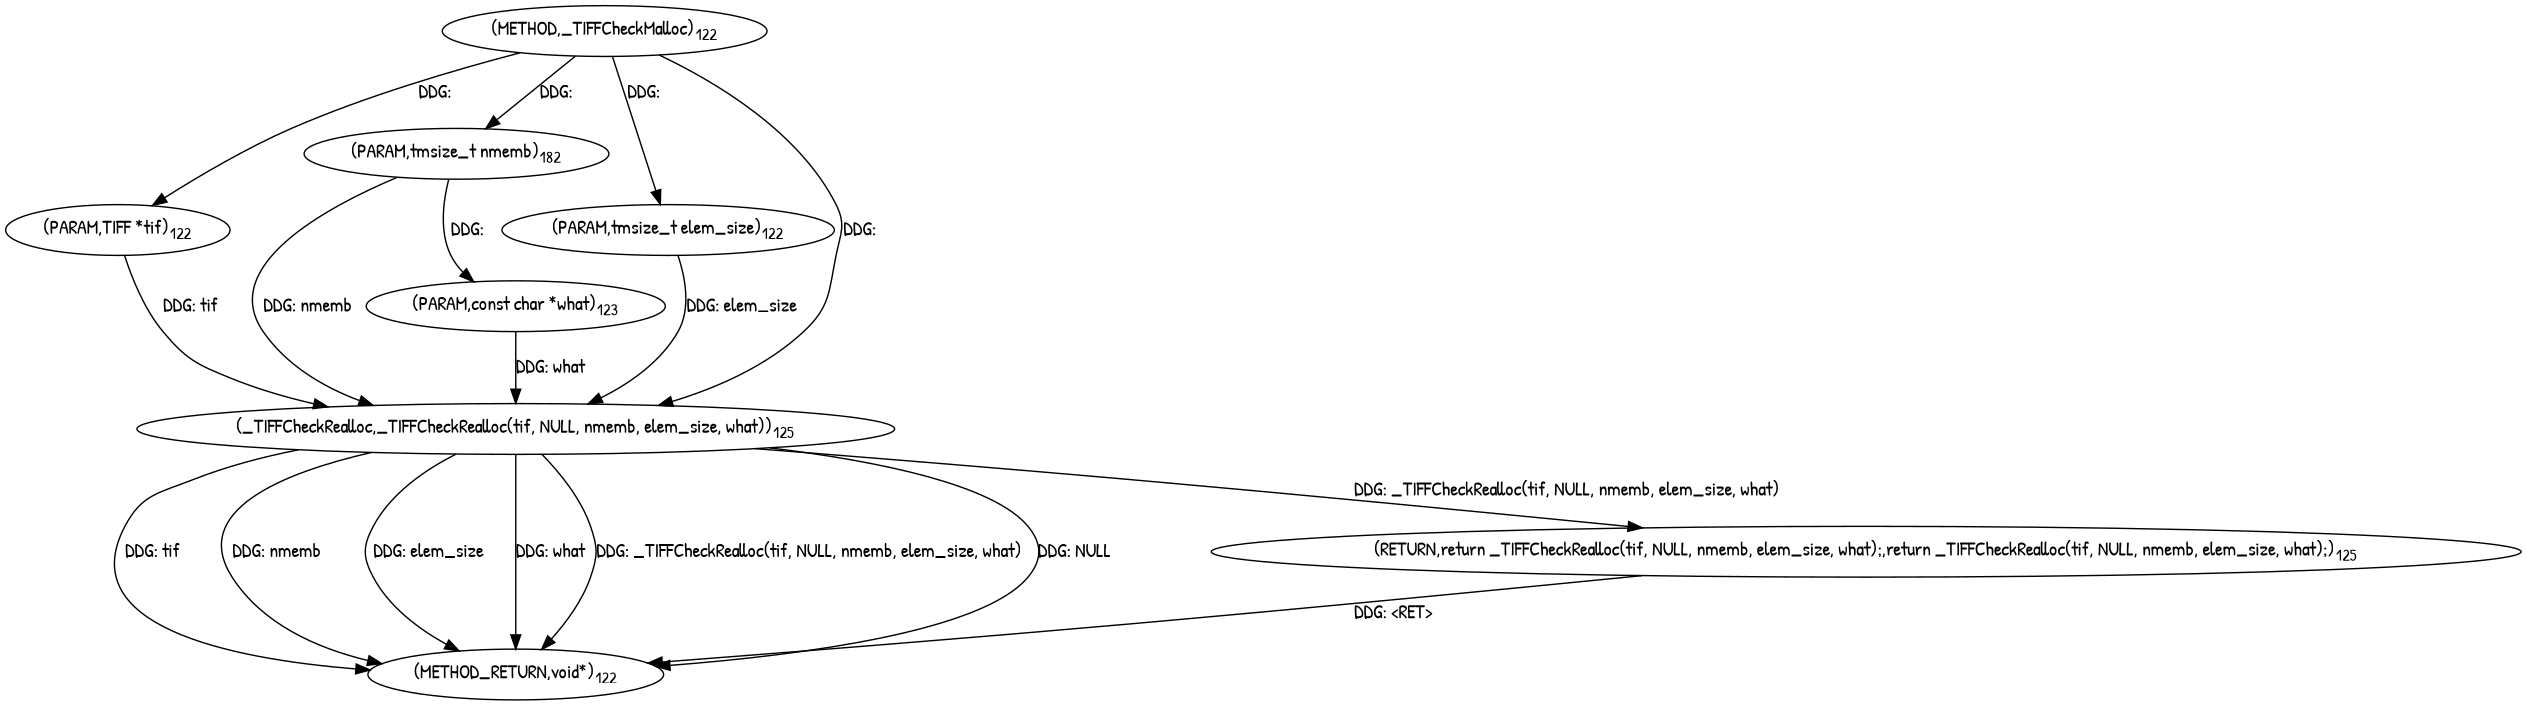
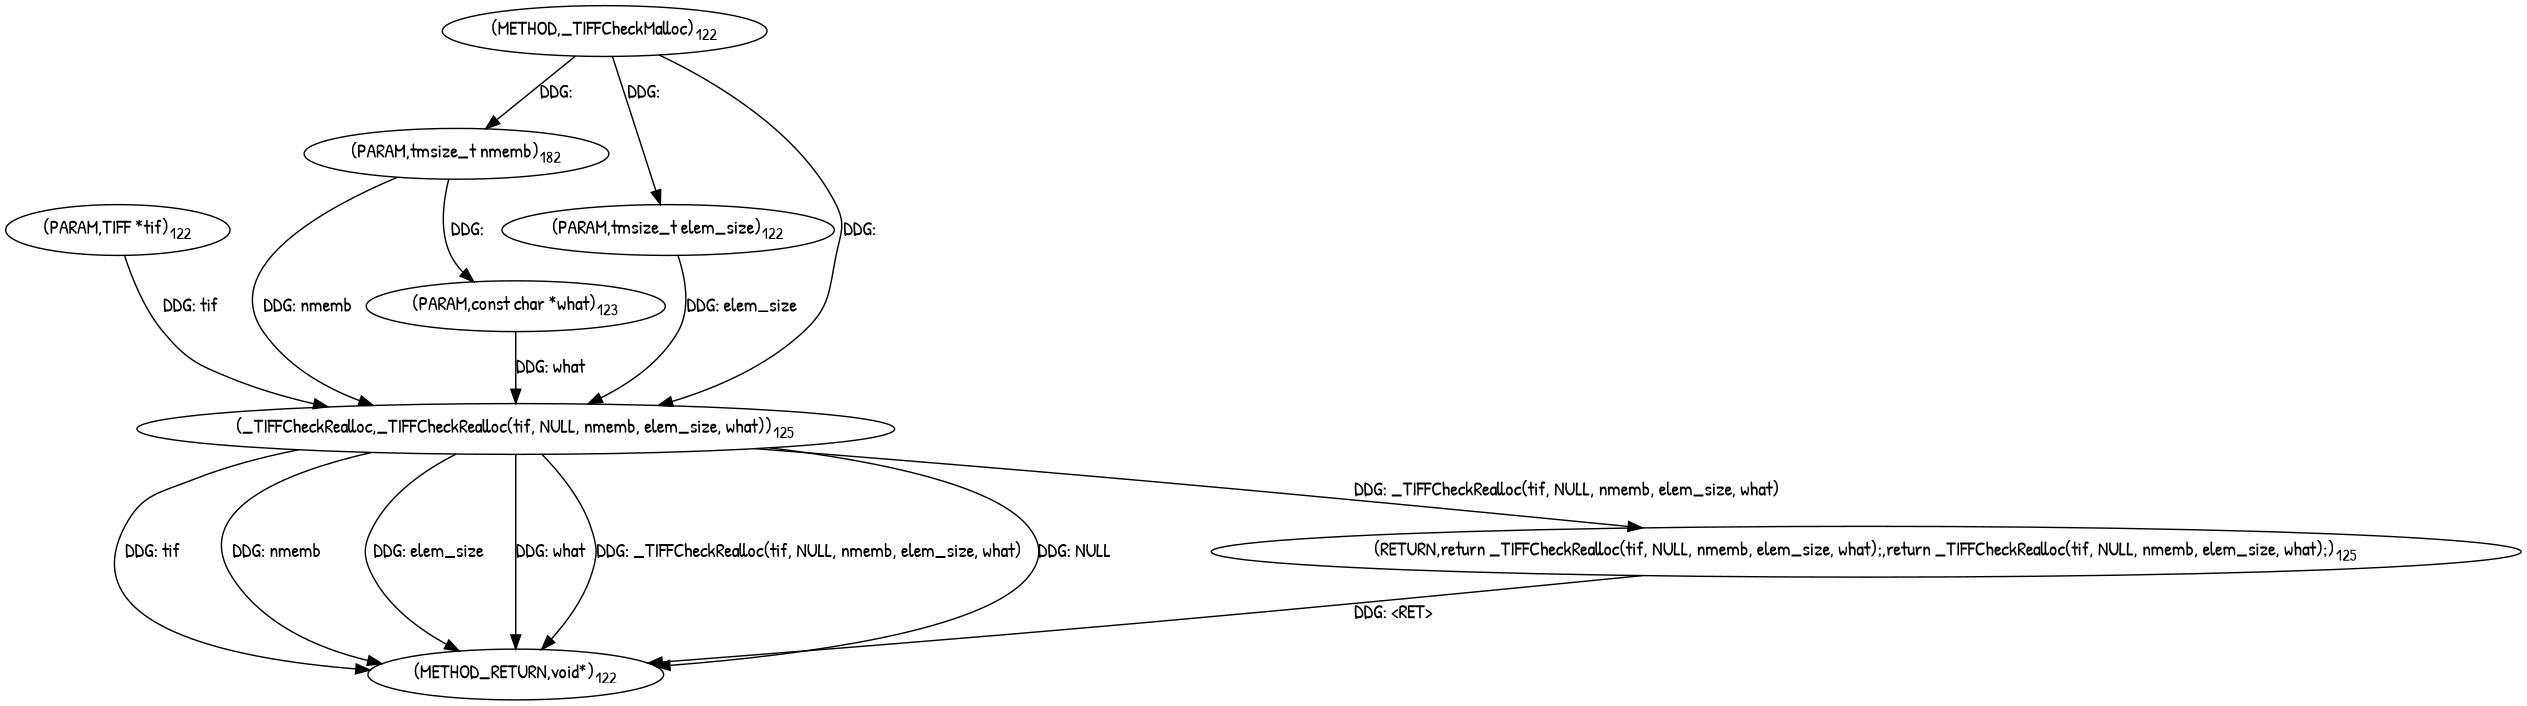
edge "(METHOD,_TIFFCheckMalloc)" -> "(PARAM,TIFF *tif)": removed, label "DDG:"
